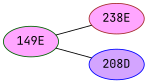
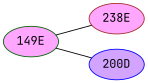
node "208D": label "208D" -> "200D"
